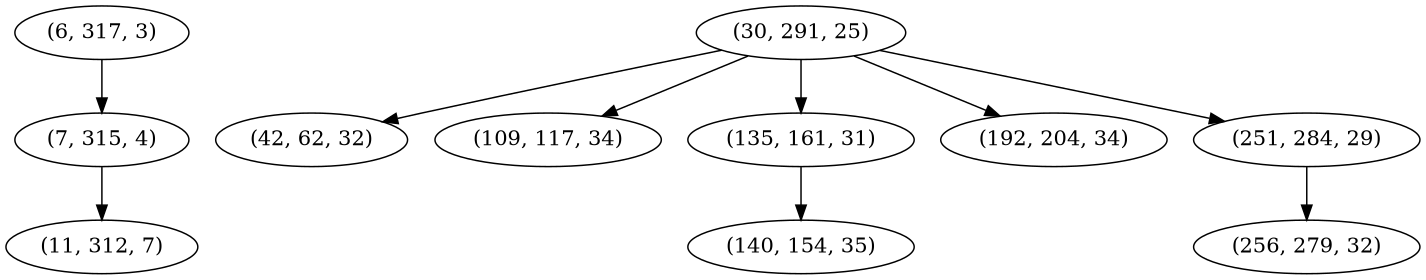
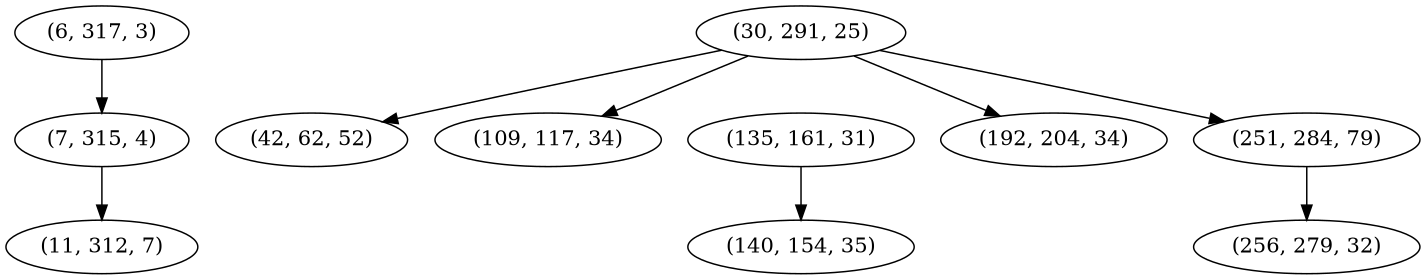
edge "(30, 291, 25)" -> "(135, 161, 31)": removed
node "(42, 62, 32)": label "(42, 62, 32)" -> "(42, 62, 52)"
node "(251, 284, 29)": label "(251, 284, 29)" -> "(251, 284, 79)"
